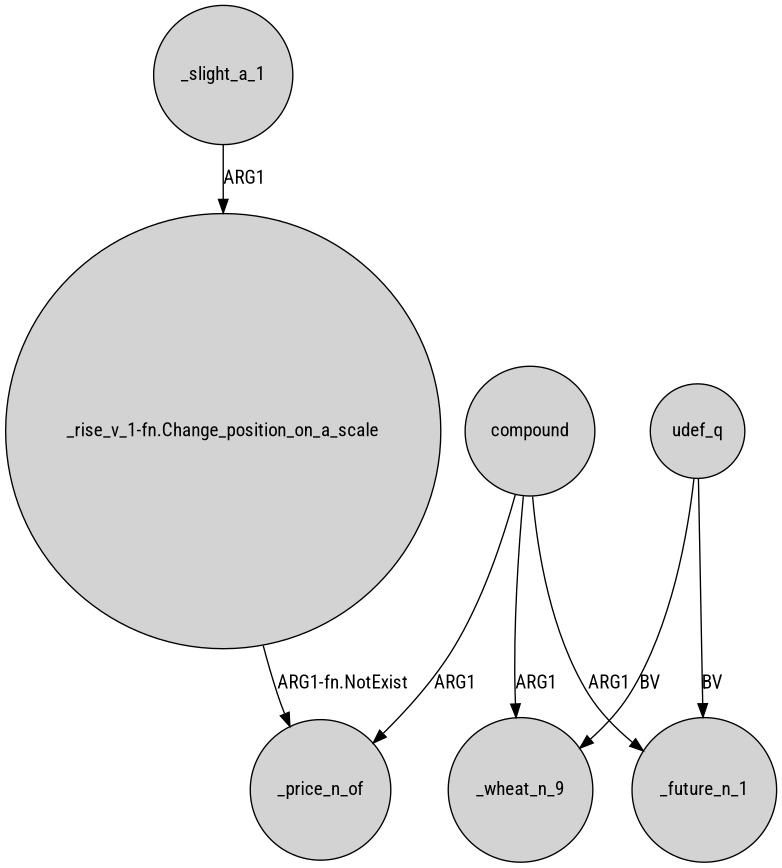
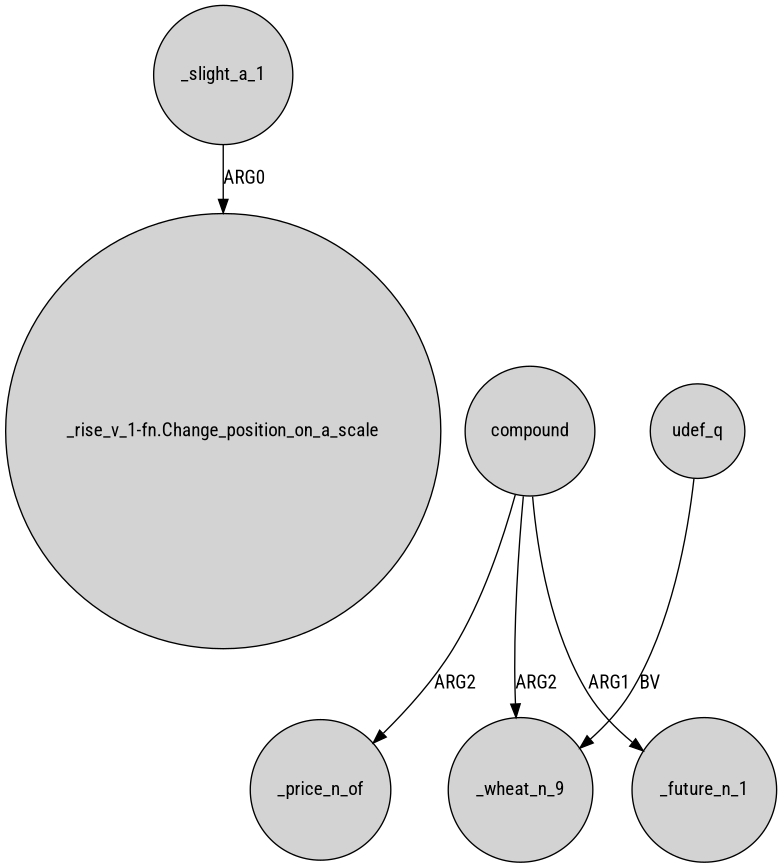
edge "_slight_a_1" -> "_rise_v_1-fn.Change_position_on_a_scale": label "ARG1" -> "ARG0"
edge "udef_q" -> "_future_n_1": removed, label "BV"
edge "_rise_v_1-fn.Change_position_on_a_scale" -> "_price_n_of": removed, label "ARG1-fn.NotExist"
edge "compound" -> "_price_n_of": label "ARG1" -> "ARG2"
edge "compound" -> "_wheat_n_9": label "ARG1" -> "ARG2"
